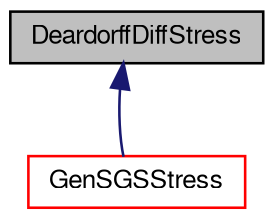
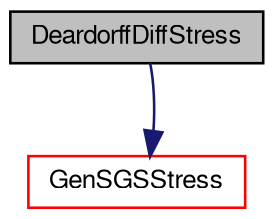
edge "GenSGSStress" -> "DeardorffDiffStress": reversed
